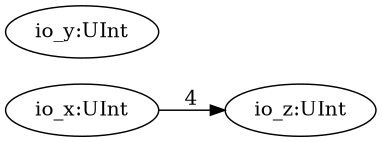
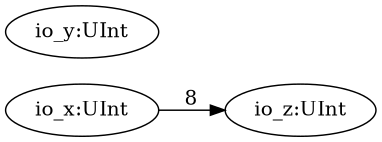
edge "io_x:UInt" -> "io_z:UInt": label "4" -> "8"
